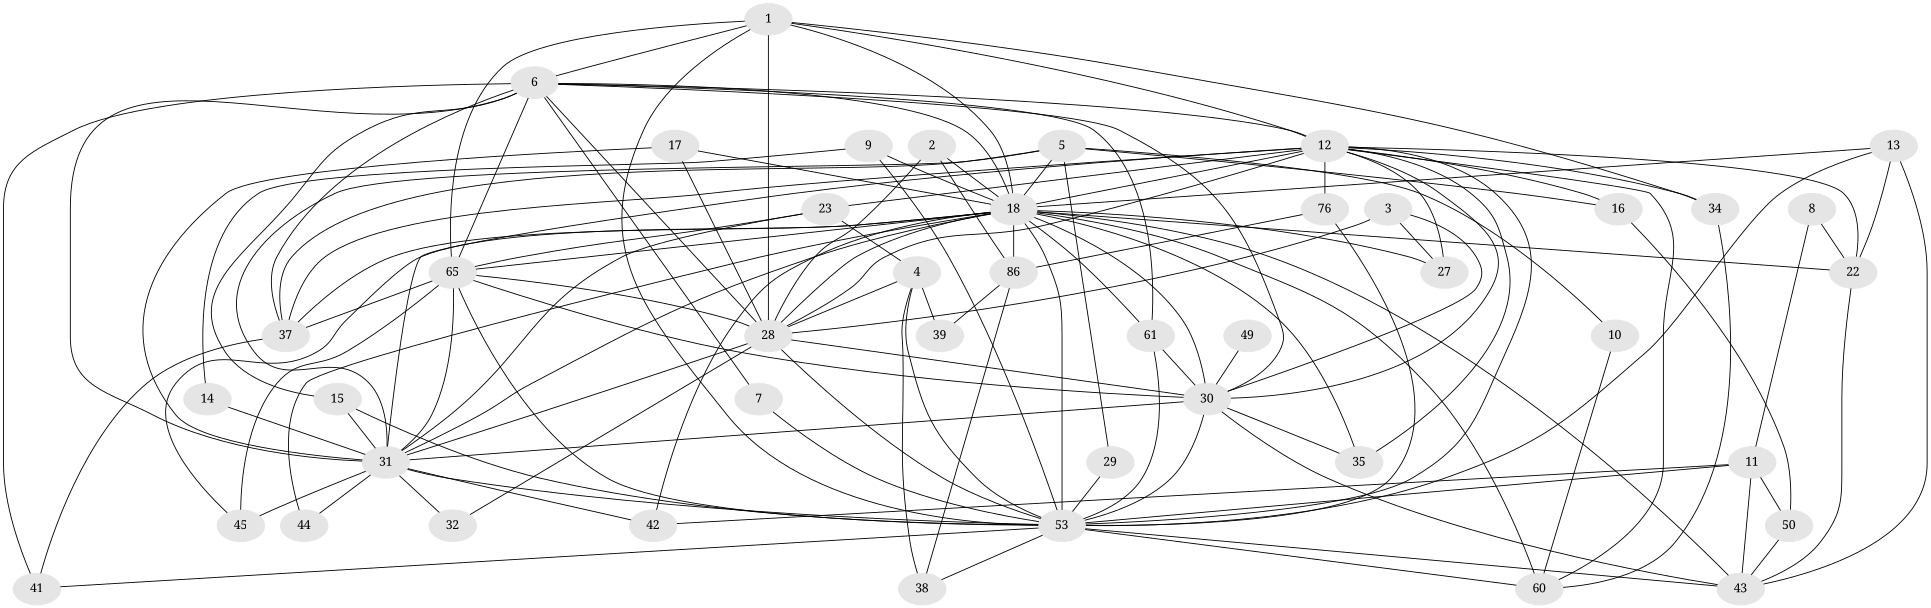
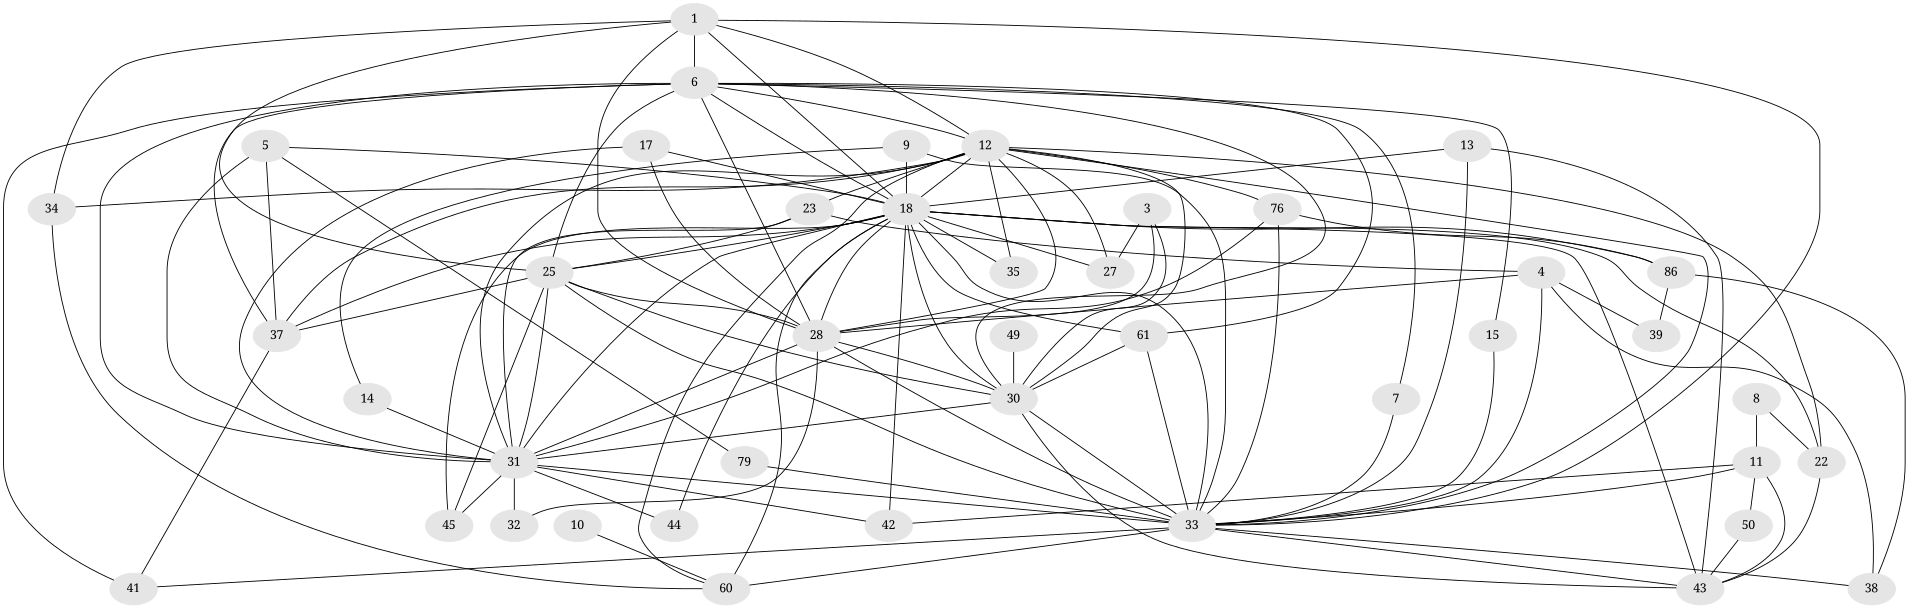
node "2": removed
edge "5" -- "10": removed
node "16": removed
edge "13" -- "22": removed
node "65": label "65" -> "25"
edge "15" -- "31": now "76" -- "31"
edge "30" -- "35": removed
node "29": label "29" -> "79"
node "53": label "53" -> "33"
